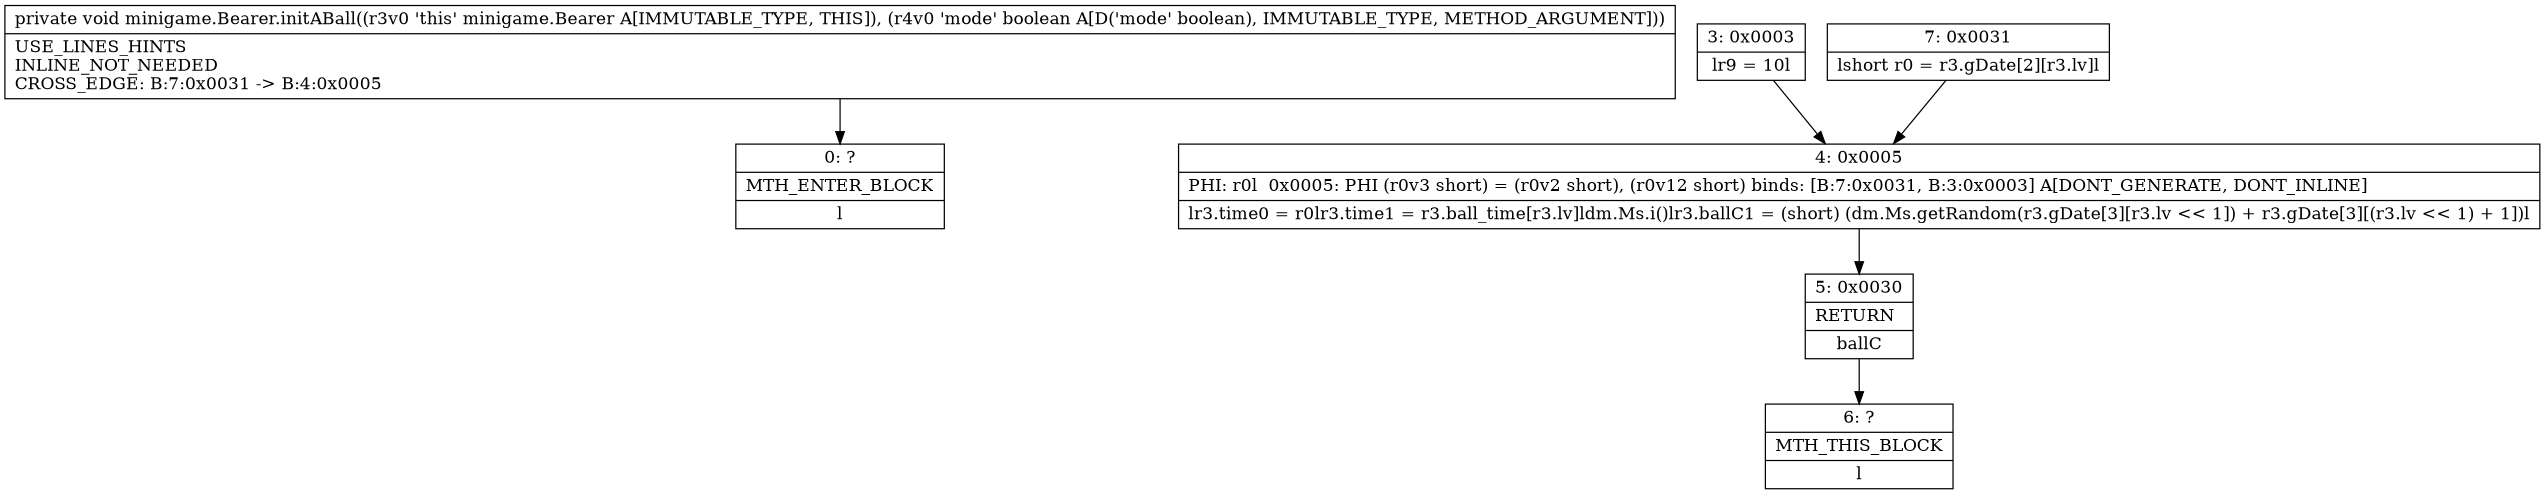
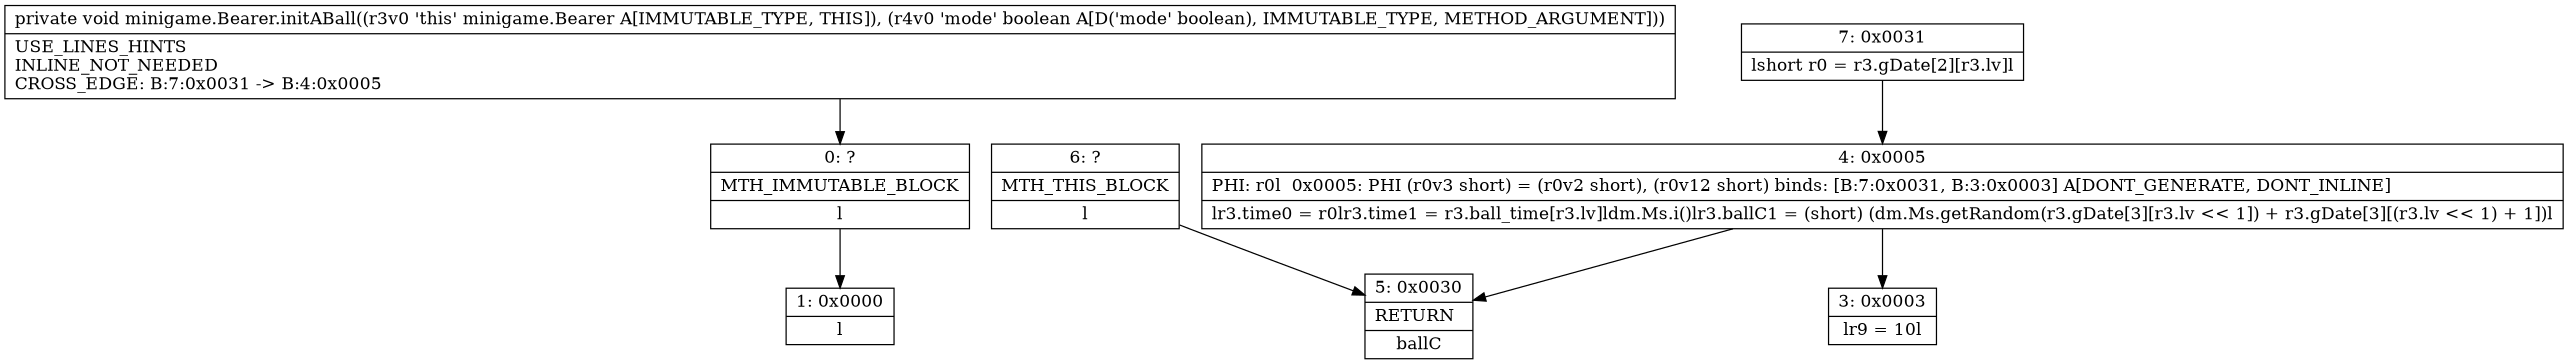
edge "3: 0x0003" -> "4: 0x0005": reversed
node "0: ?": text "MTH_ENTER_BLOCK" -> "MTH_IMMUTABLE_BLOCK"
node "1: 0x0000": added
edge "5: 0x0030" -> "6: ?": reversed
